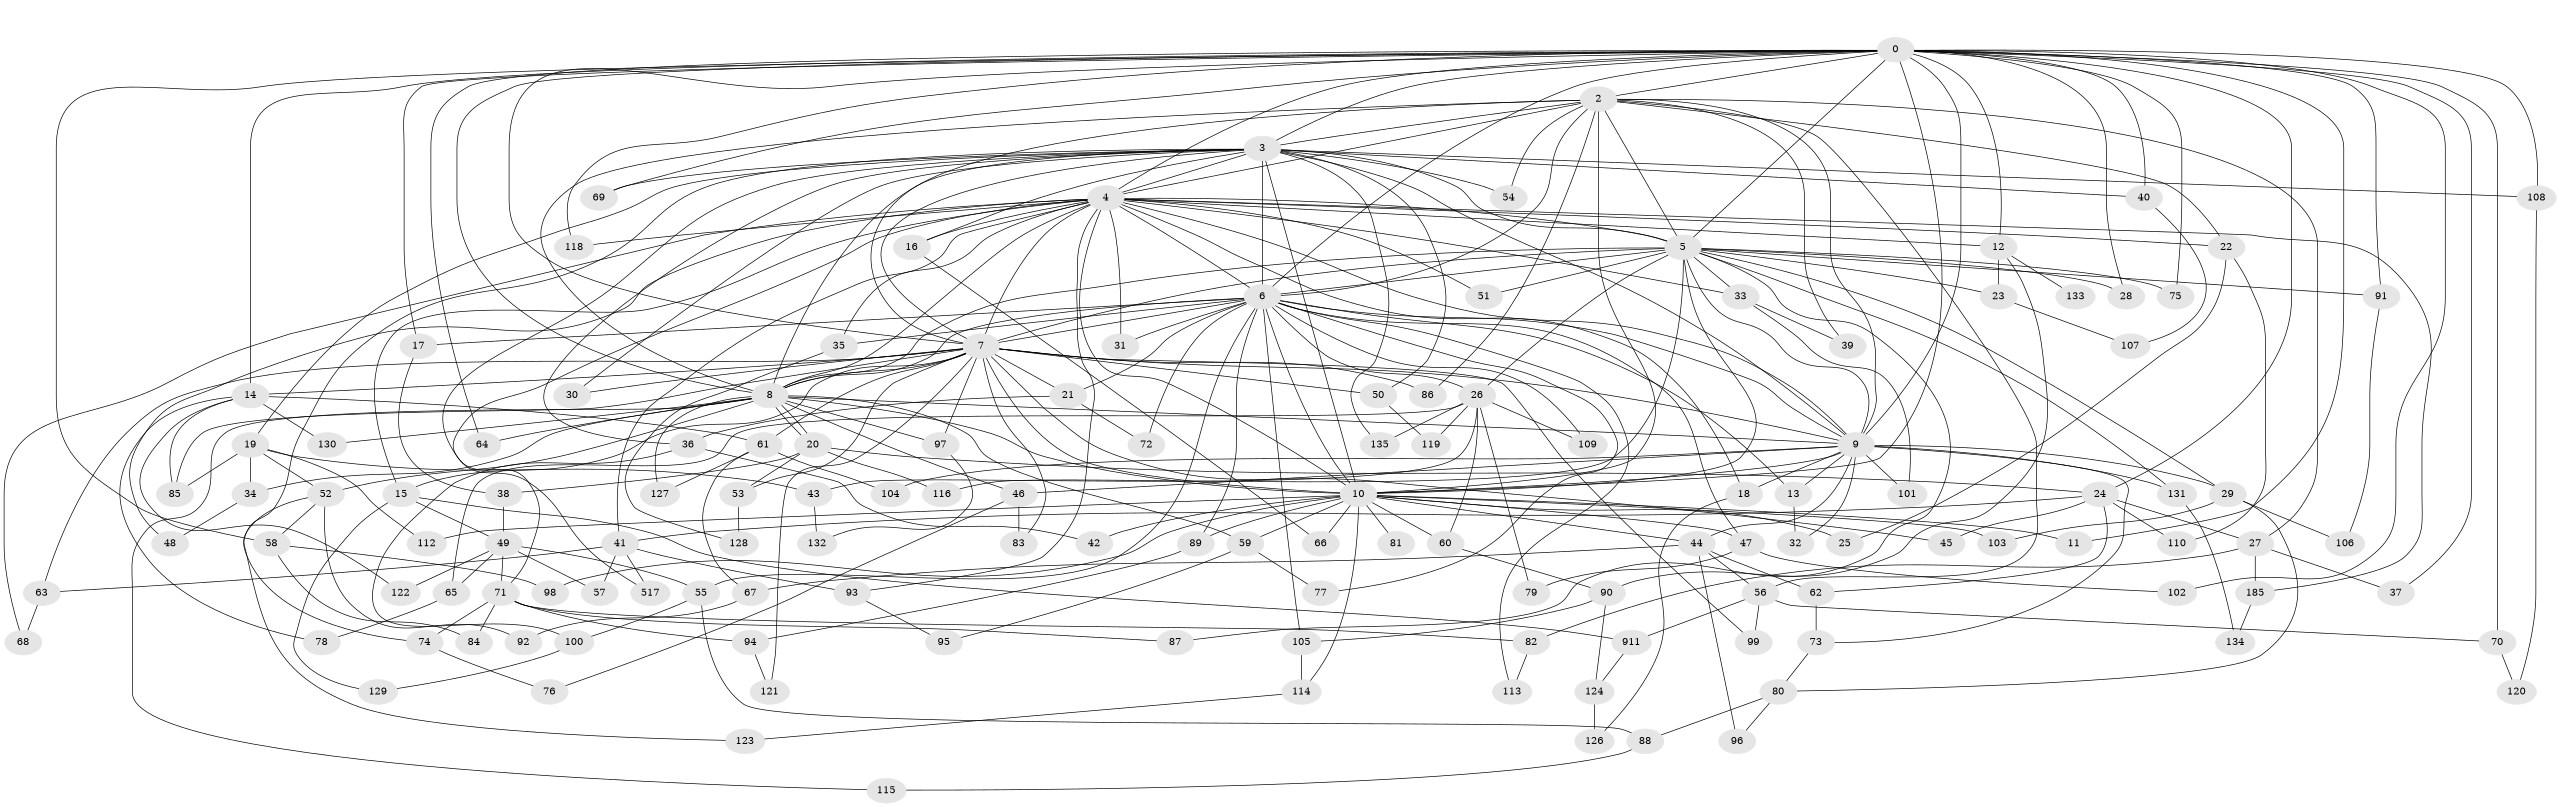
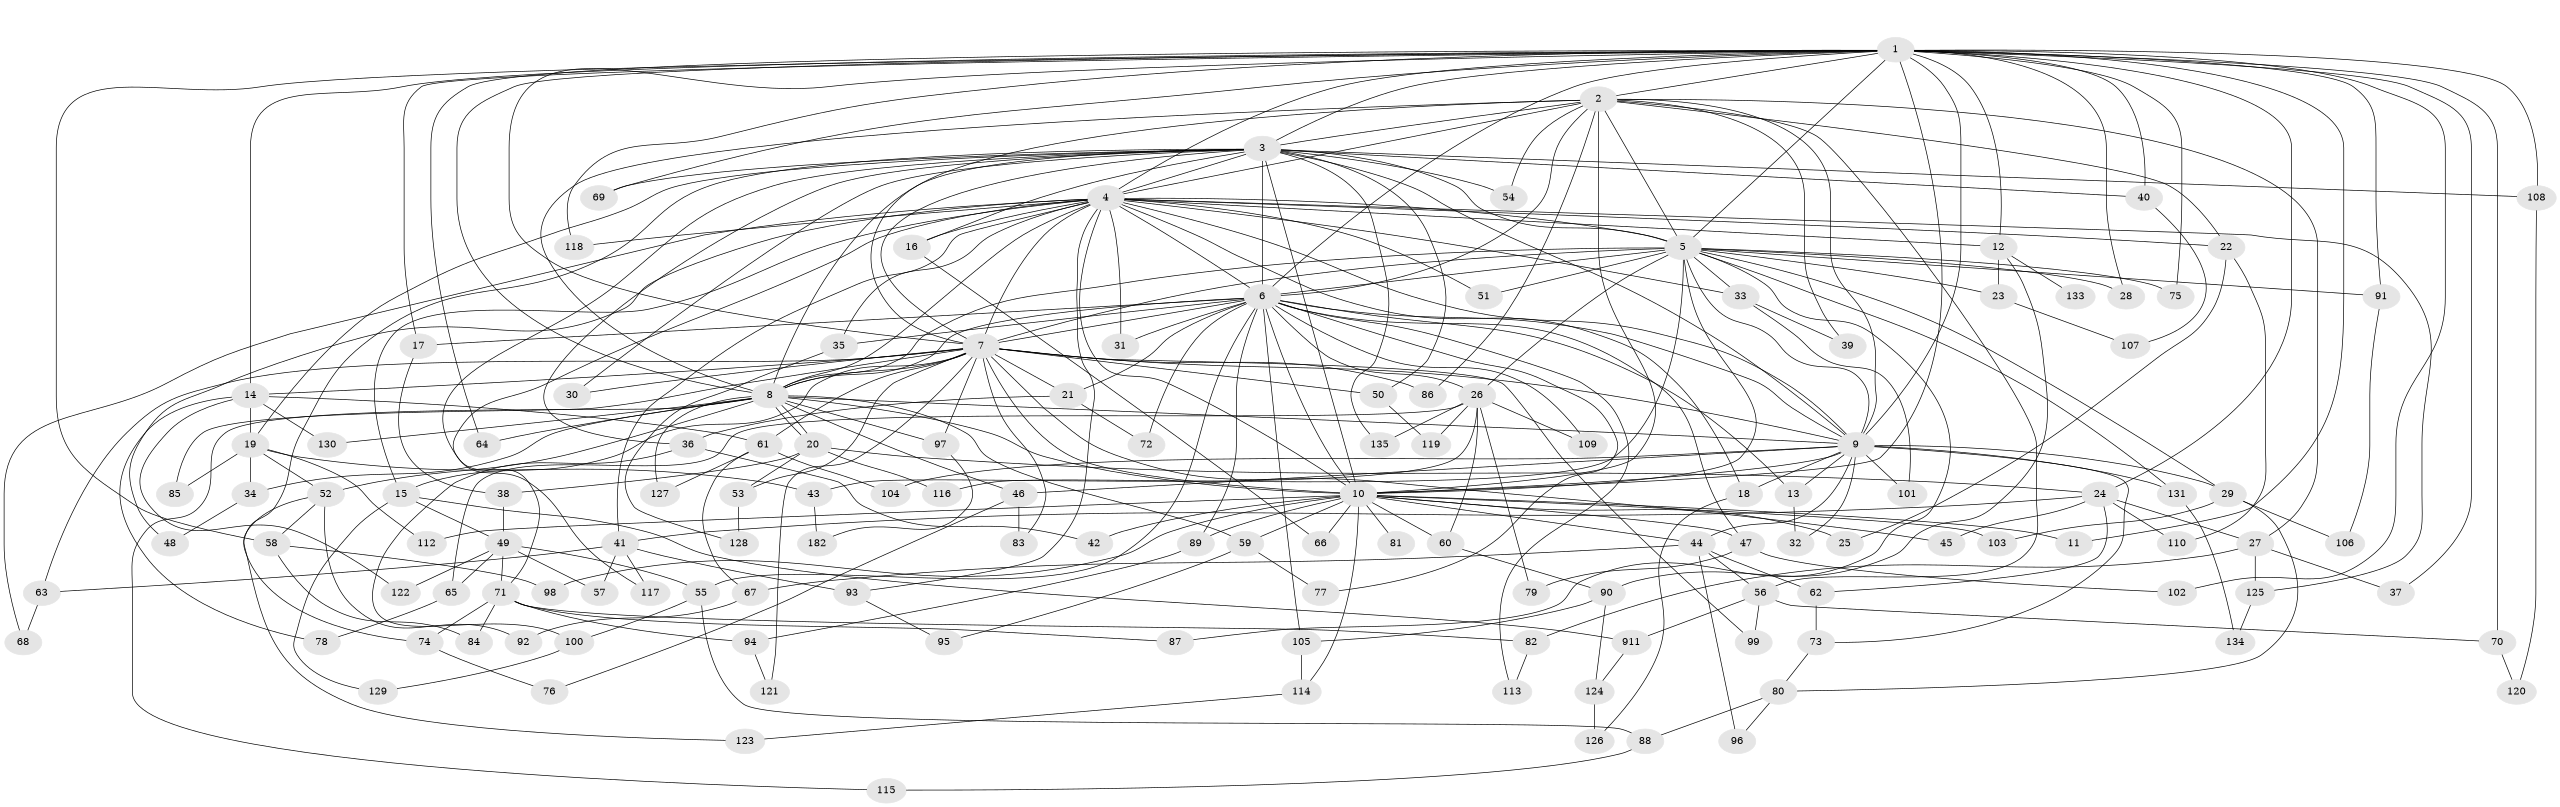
node "0": label "0" -> "1"
edge "14" -- "85": now "14" -- "19"
node "132": label "132" -> "182"
node "517": label "517" -> "117"
node "185": label "185" -> "125"
